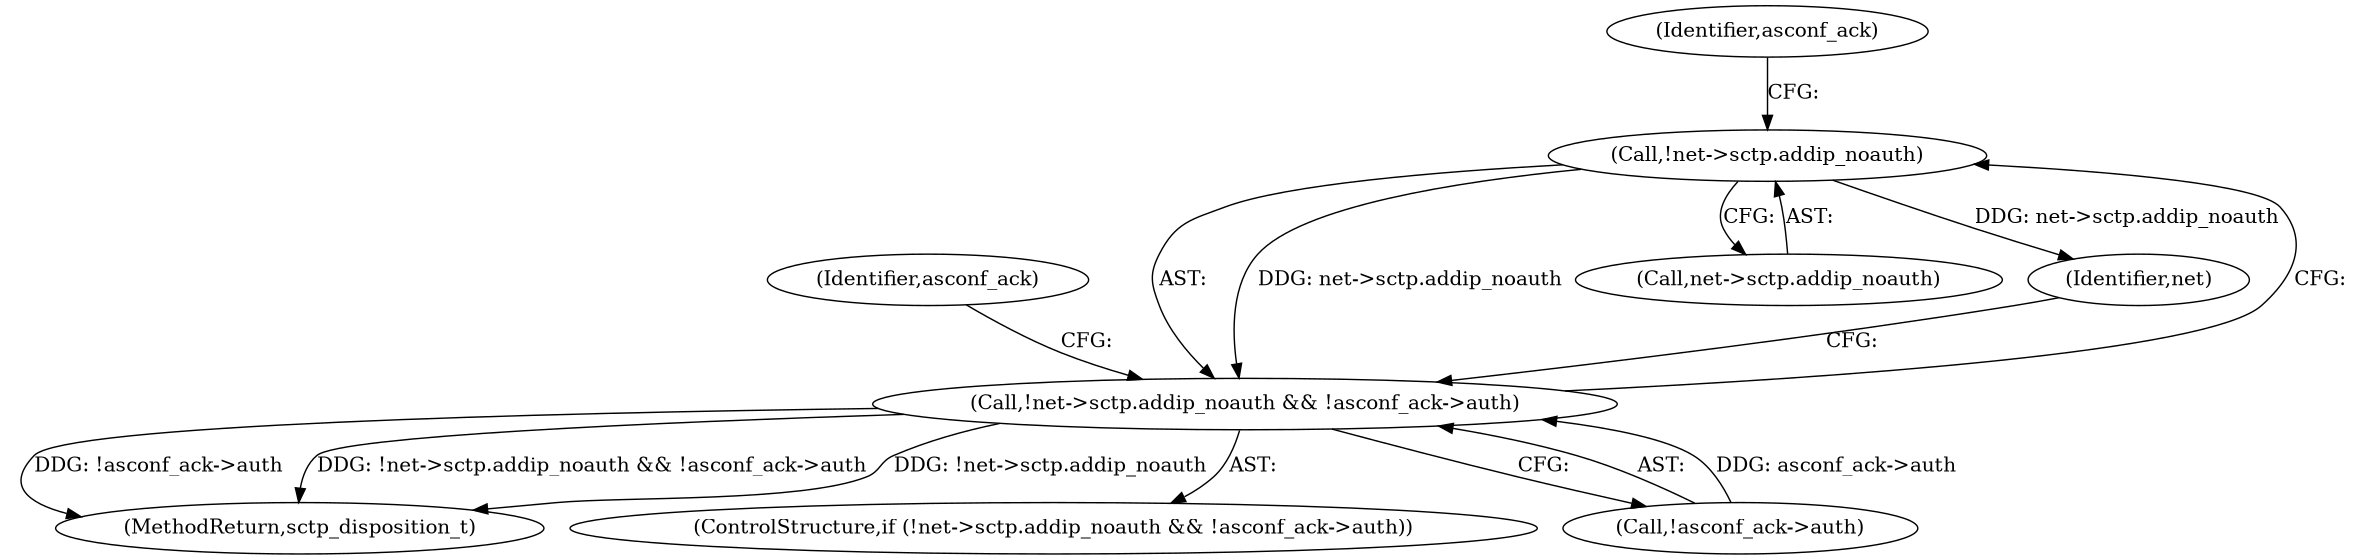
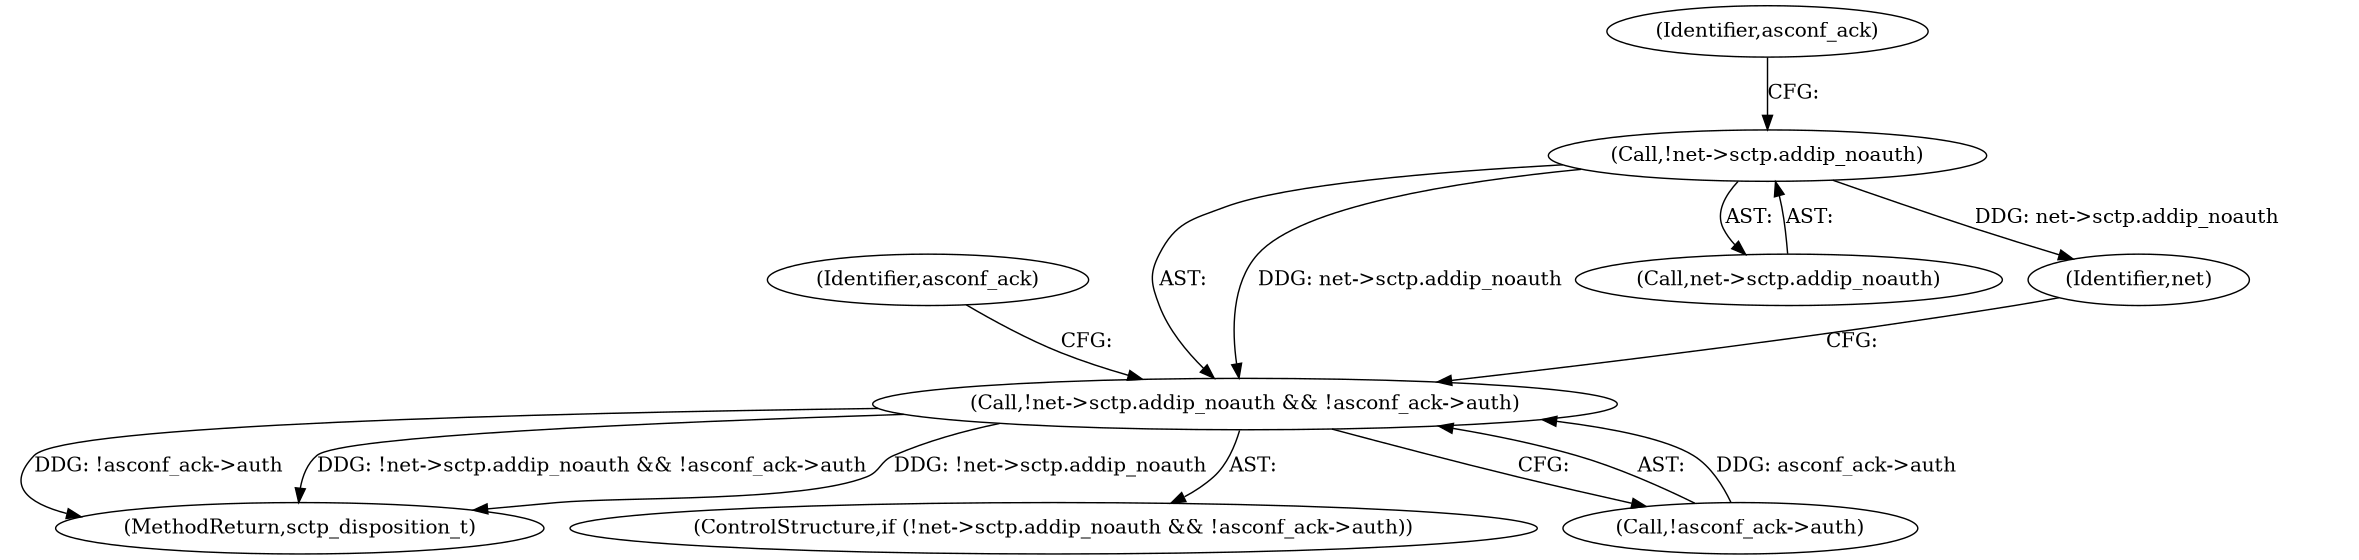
edge "(Call,!net->sctp.addip_noauth)" -> "(Call,net->sctp.addip_noauth)": label "CFG: " -> "AST: "
edge "(Call,!net->sctp.addip_noauth && !asconf_ack->auth)" -> "(Call,!net->sctp.addip_noauth)": removed, label "CFG:"
